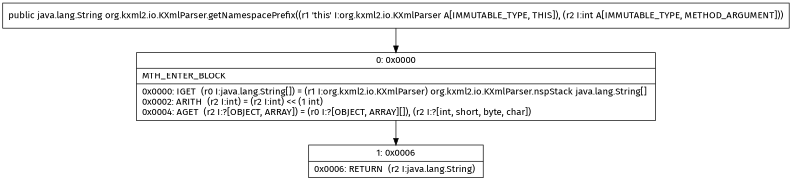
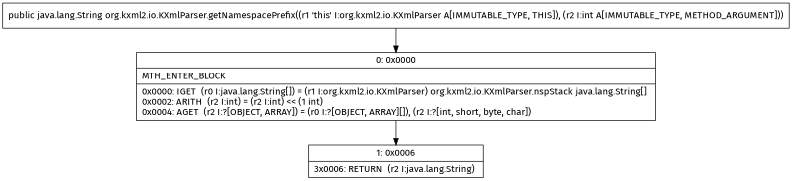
node "1: 0x0006": text "0x0006: RETURN  (r2 I:java.lang.String)" -> "3x0006: RETURN  (r2 I:java.lang.String)"
